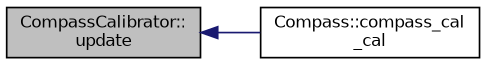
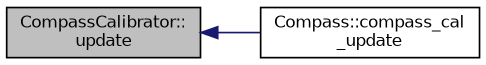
node "Compass::compass_cal _cal": label "Compass::compass_cal _cal" -> "Compass::compass_cal _update"
